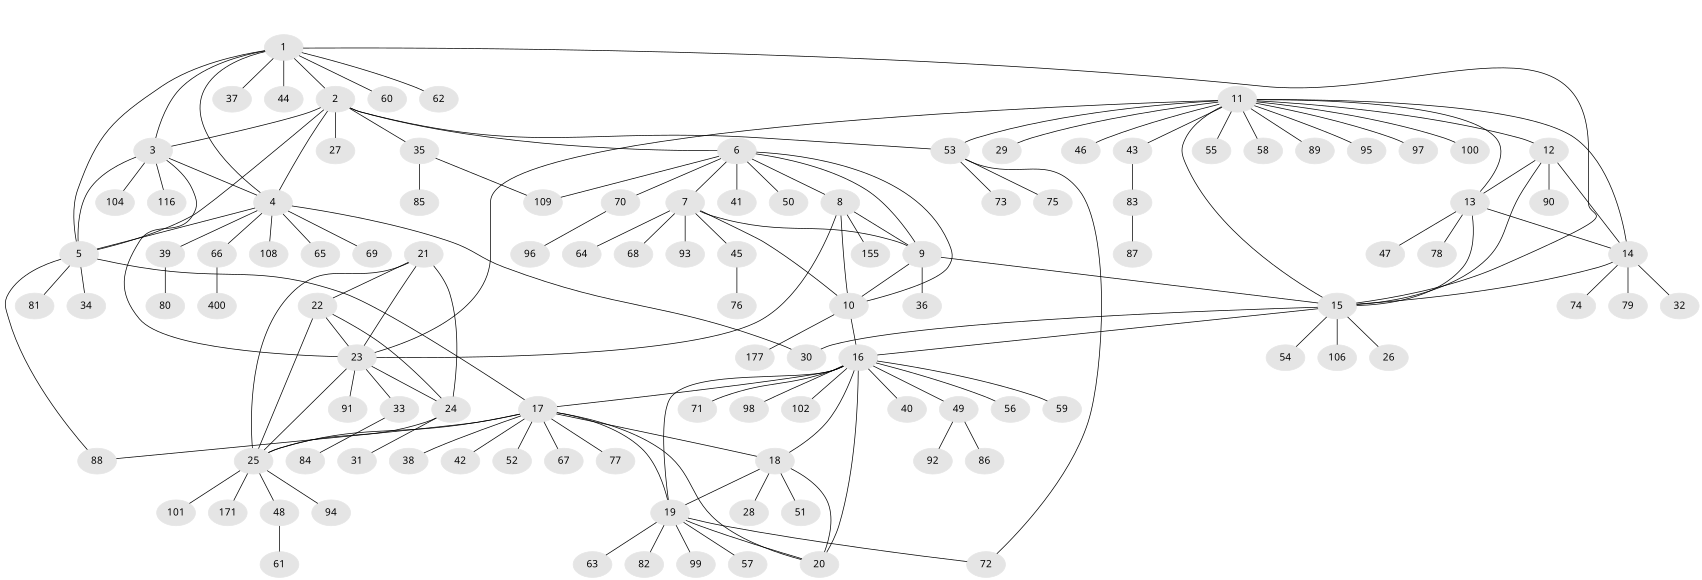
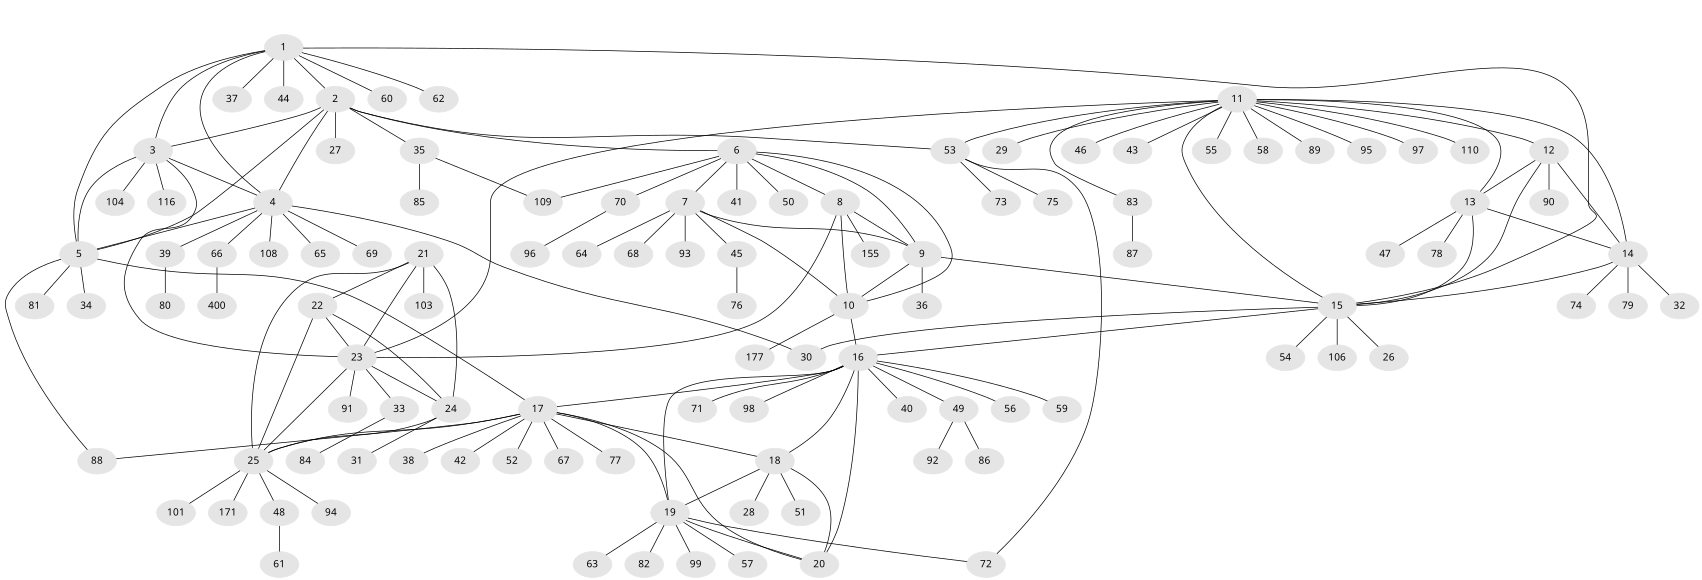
node "100": label "100" -> "110"
edge "43" -- "83": now "11" -- "83"
node "103": added
node "102": removed
